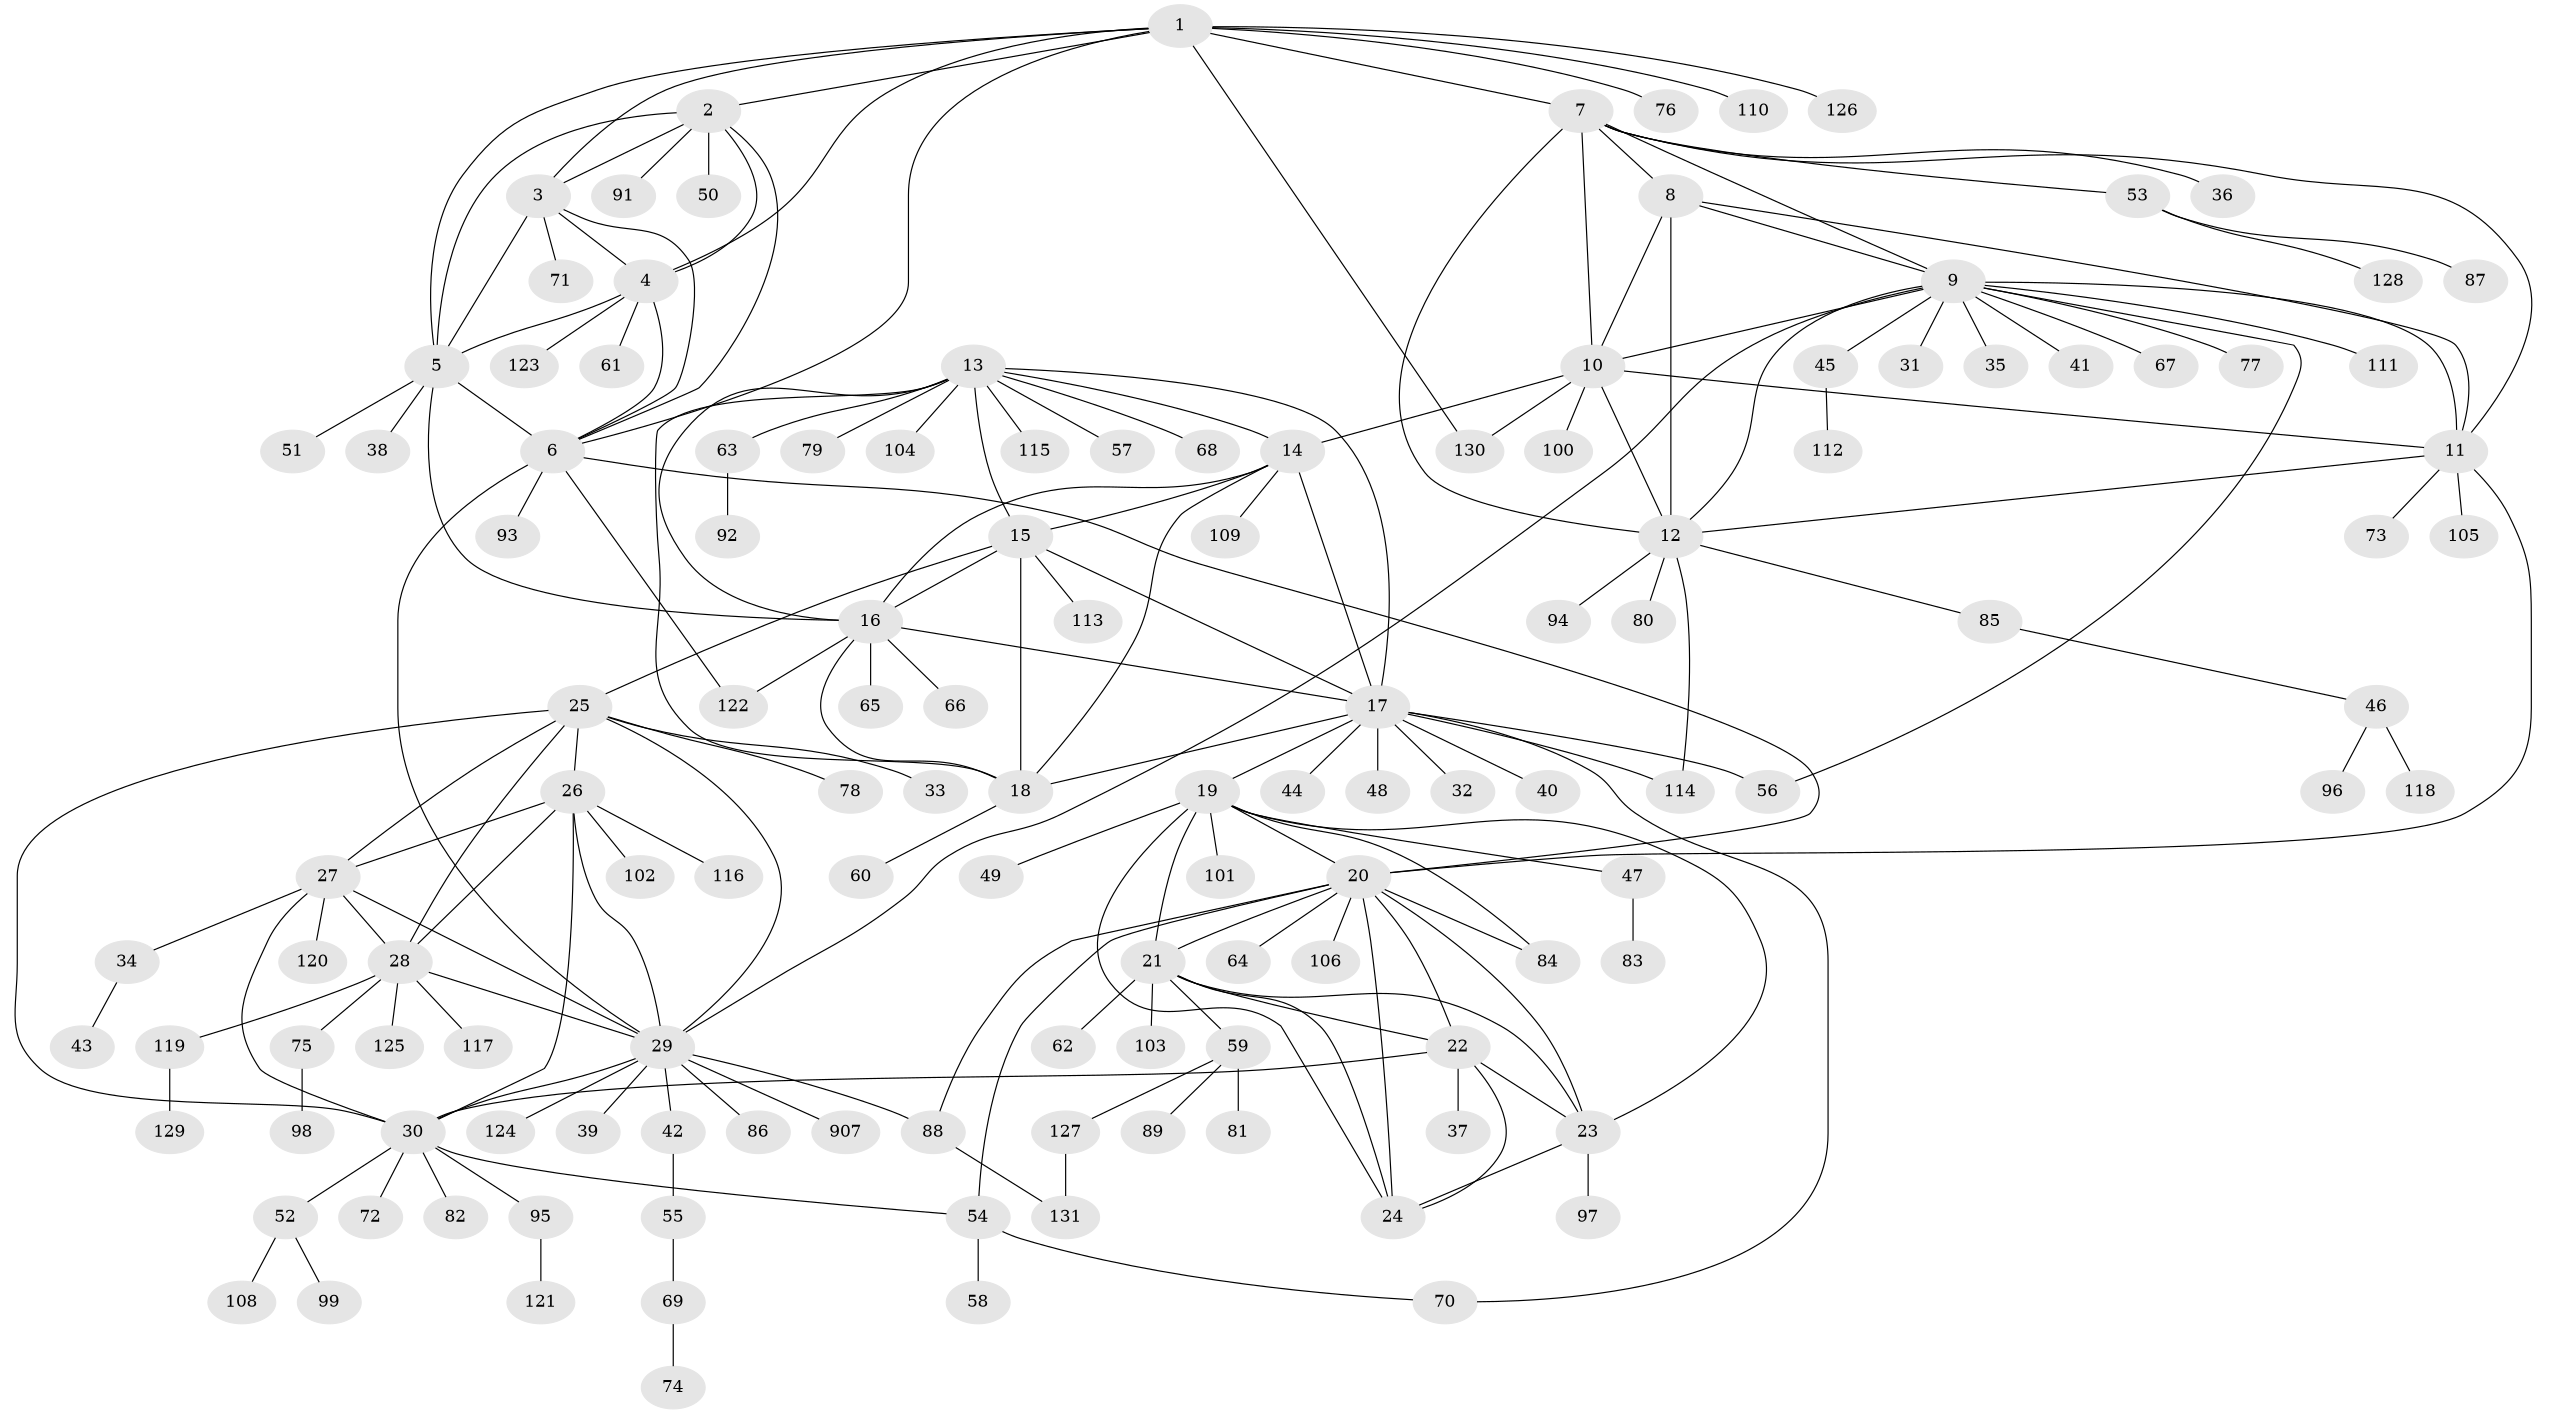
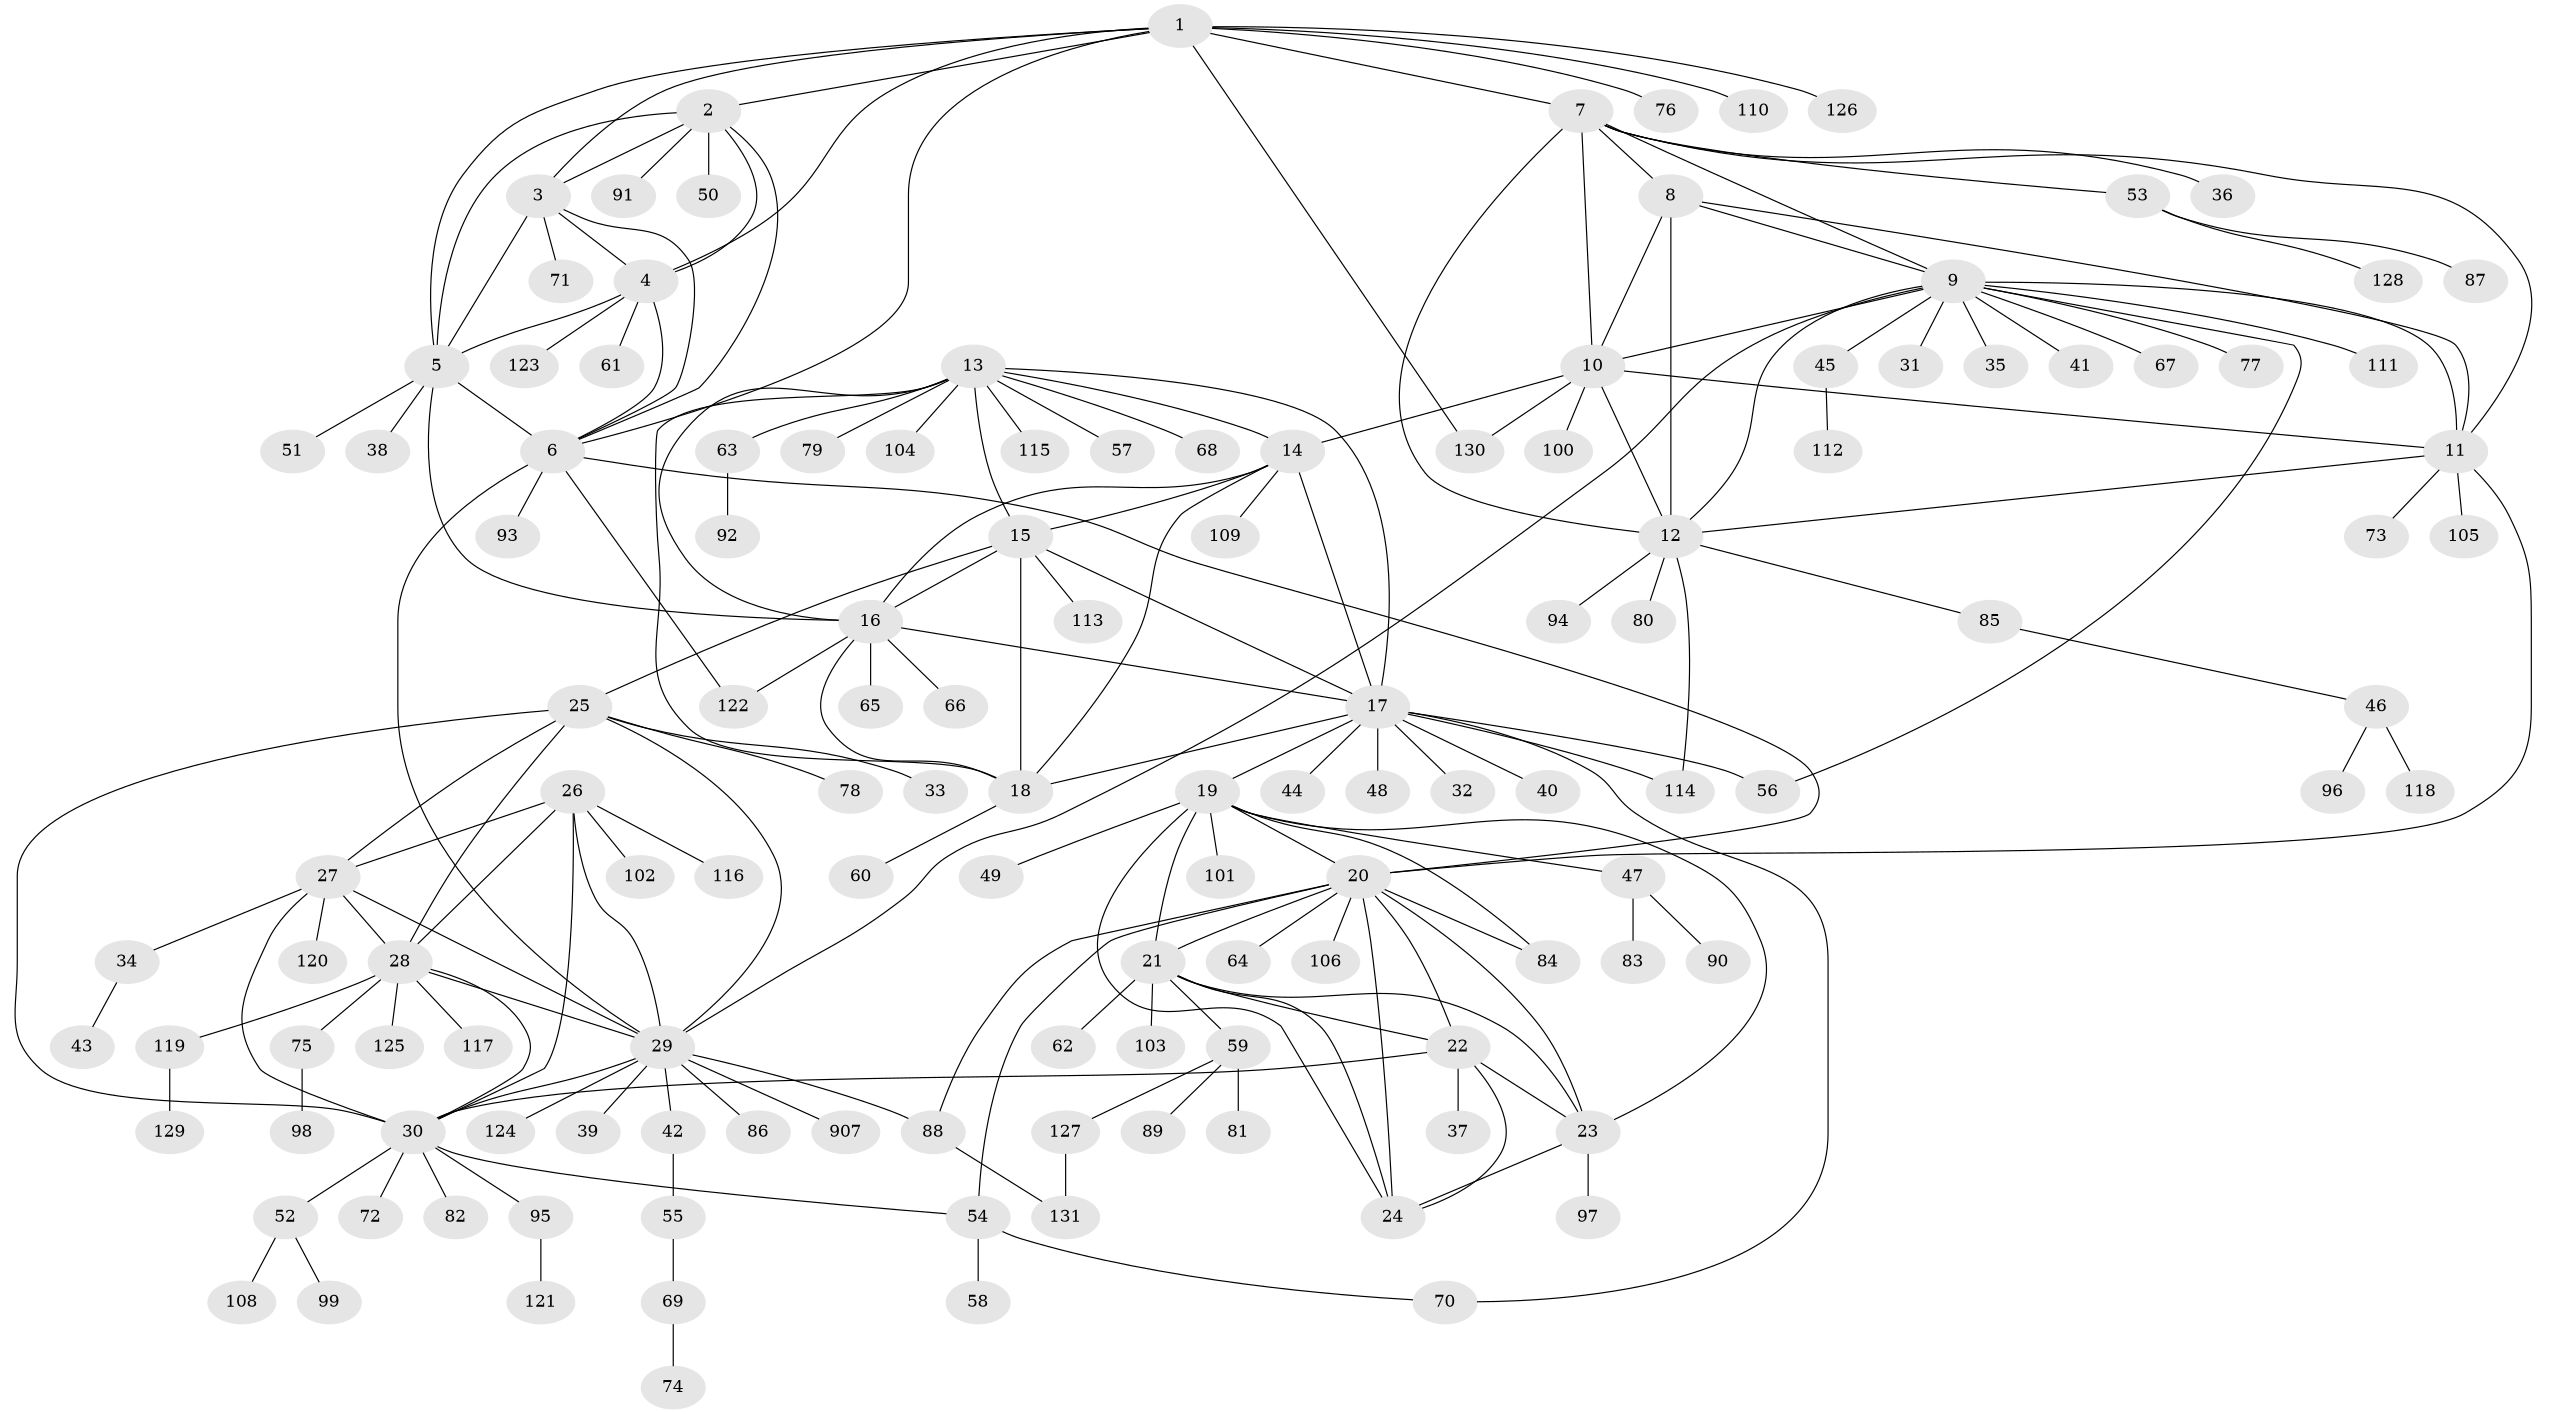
edge "25" -- "26": removed
node "90": added
edge "28" -- "30": added
